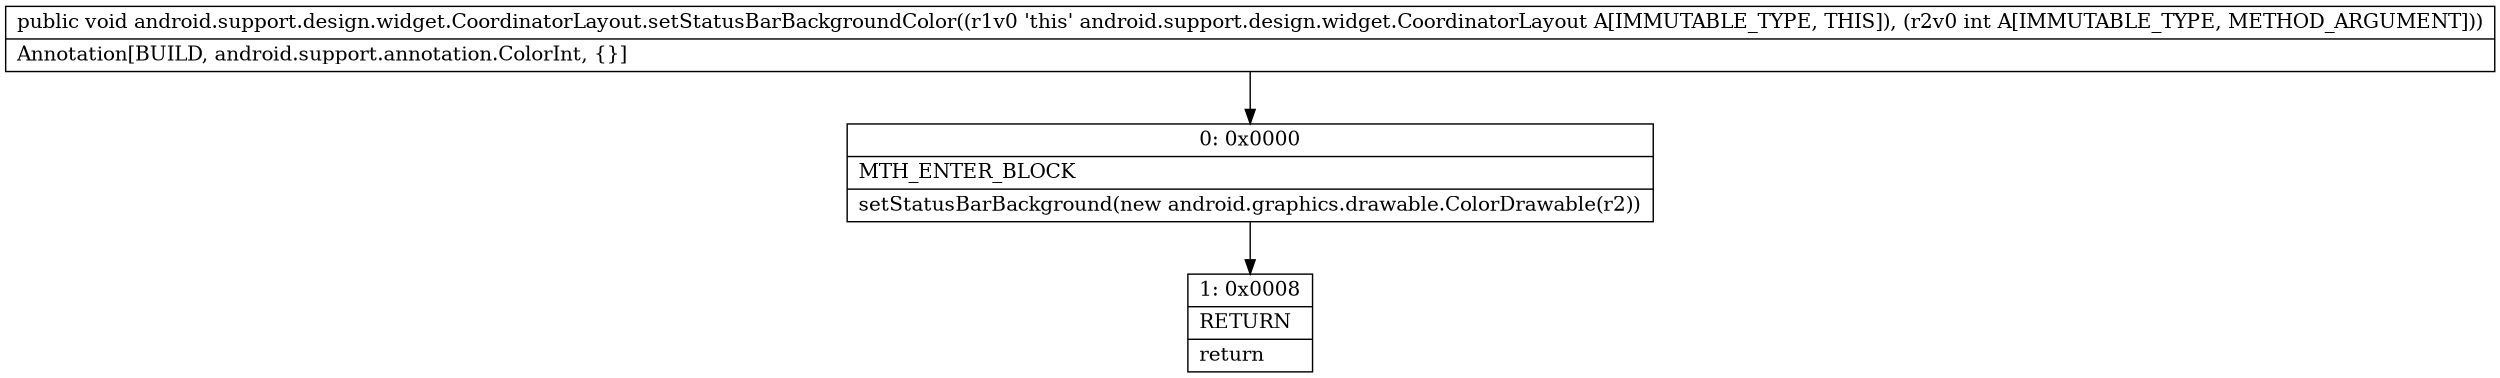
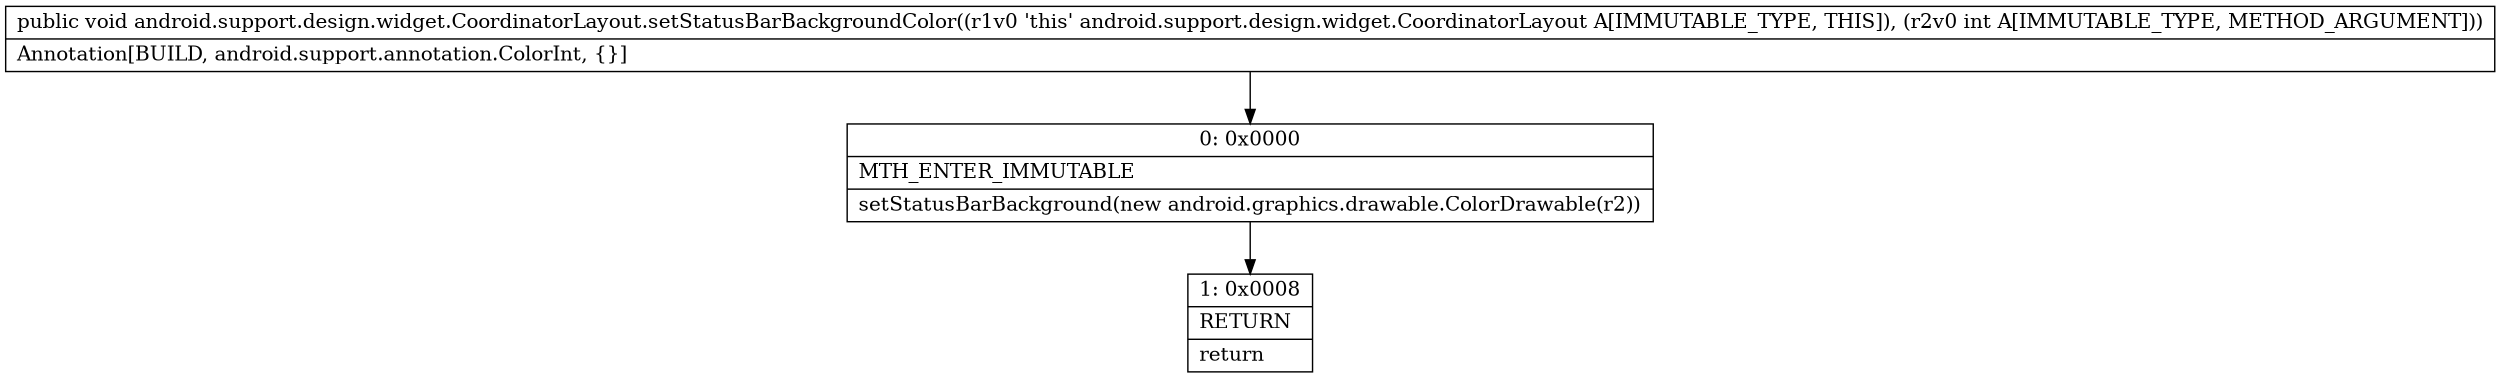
node "0: 0x0000": text "MTH_ENTER_BLOCK" -> "MTH_ENTER_IMMUTABLE"
